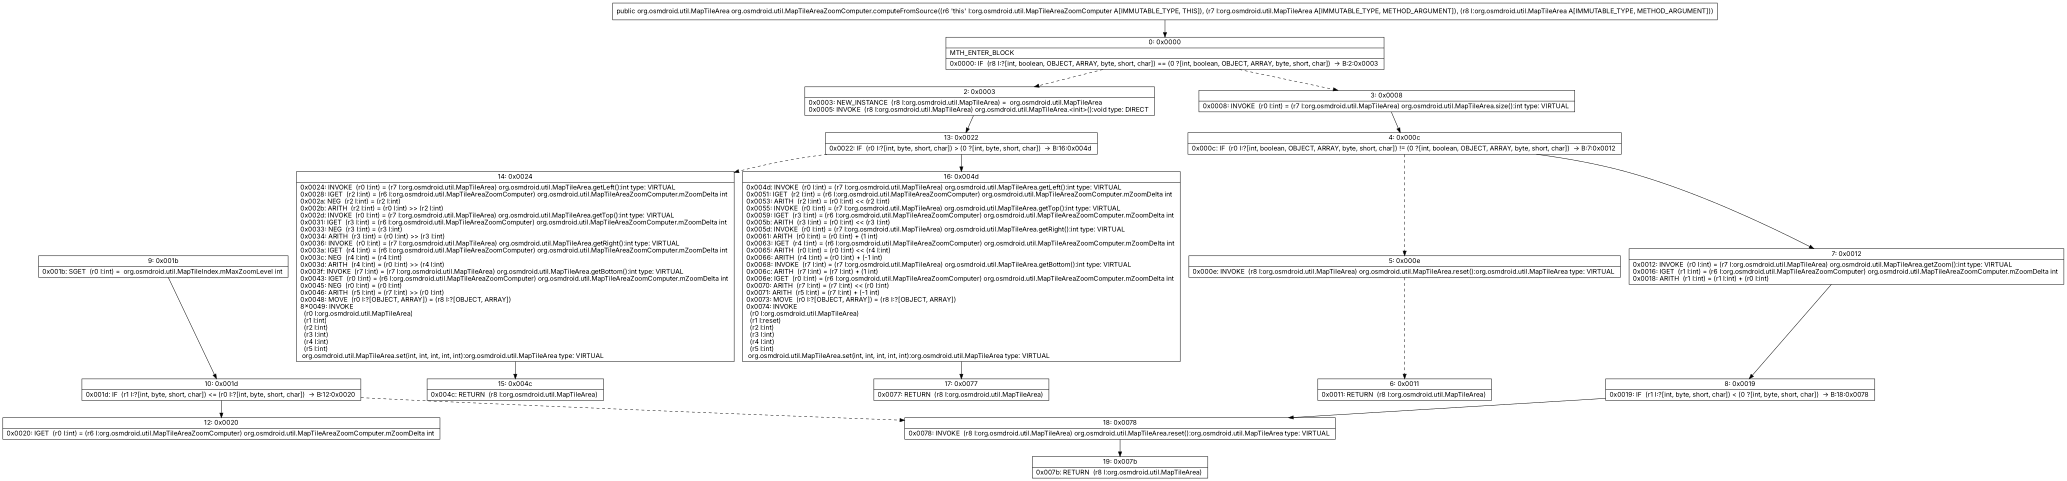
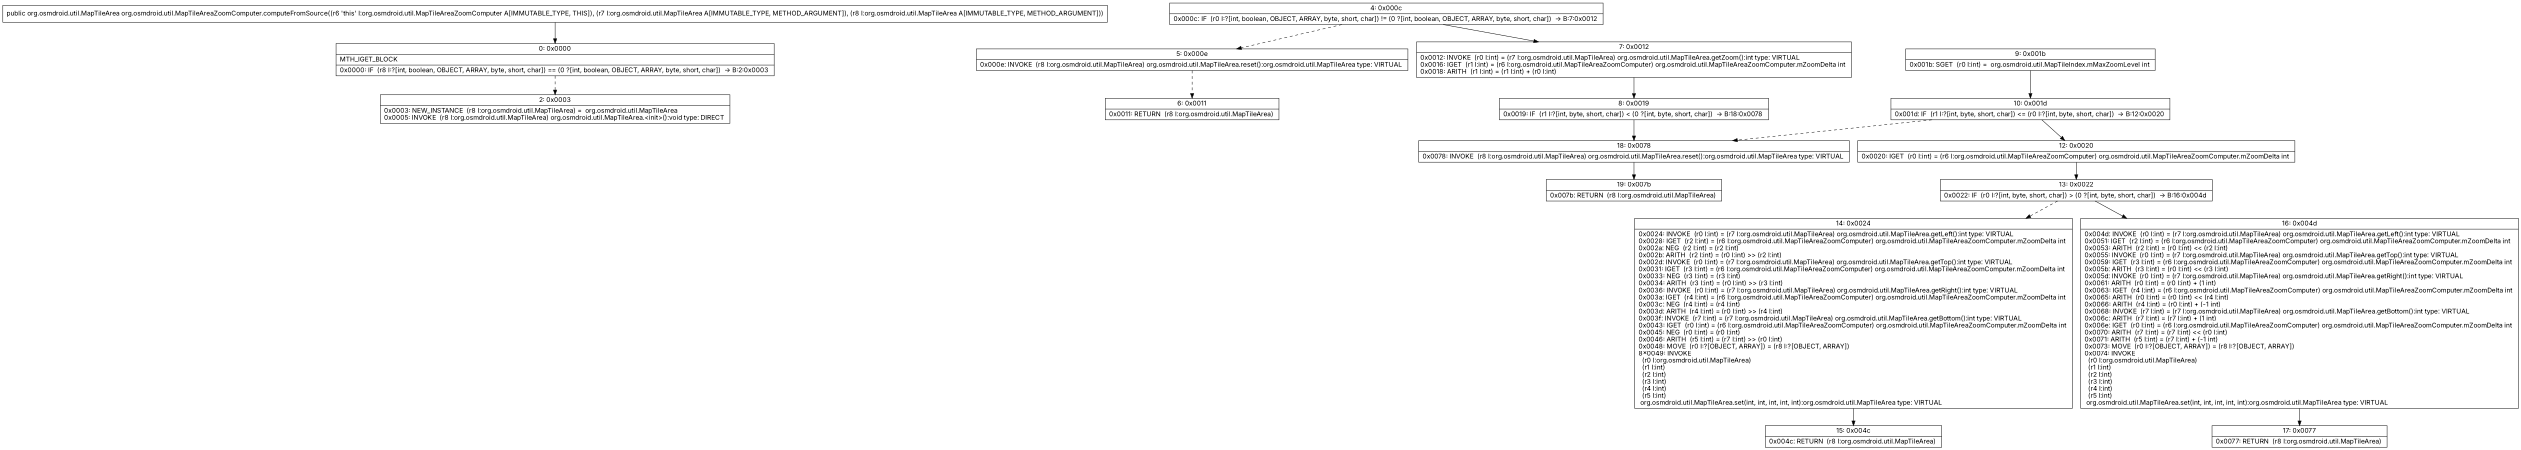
node "0: 0x0000": text "MTH_ENTER_BLOCK" -> "MTH_IGET_BLOCK"
node "3: 0x0008": removed
edge "2: 0x0003" -> "13: 0x0022": now "12: 0x0020" -> "13: 0x0022"
node "16: 0x004d": text "(r1 I:reset)" -> "(r1 I:int)"
